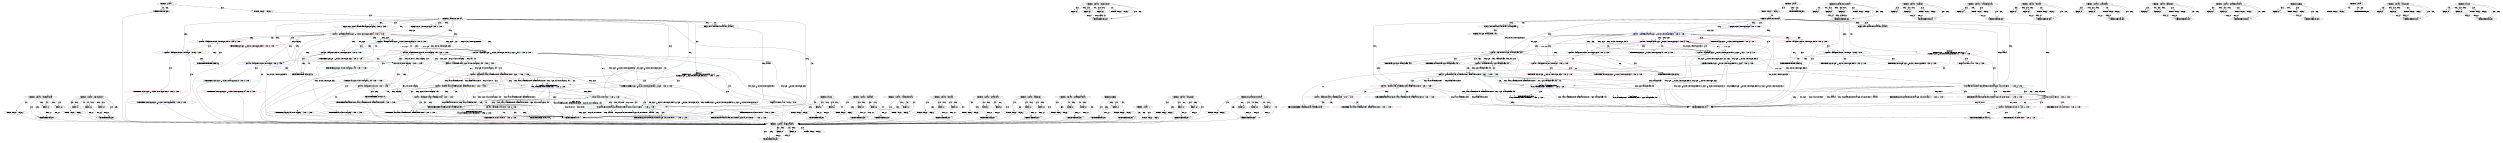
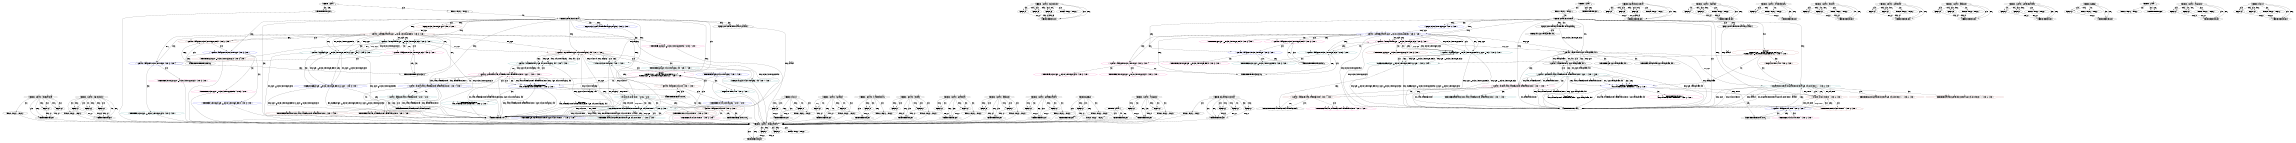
edge "(<operator>.bracketedPrimary,(type, reading_buffer, this))" -> "(<operator>.expressionList,type, reading_buffer, this)": removed, label "AST:"
edge "<(std.move,std::move(mapping))<SUB>7</SUB>>" -> "<(<operator>.fieldAccess,std::move)<SUB>7</SUB>>": now "<(IDENTIFIER,mapping,std::move(mapping))<SUB>7</SUB>>" -> "<(<operator>.fieldAccess,std::move)<SUB>7</SUB>>"
